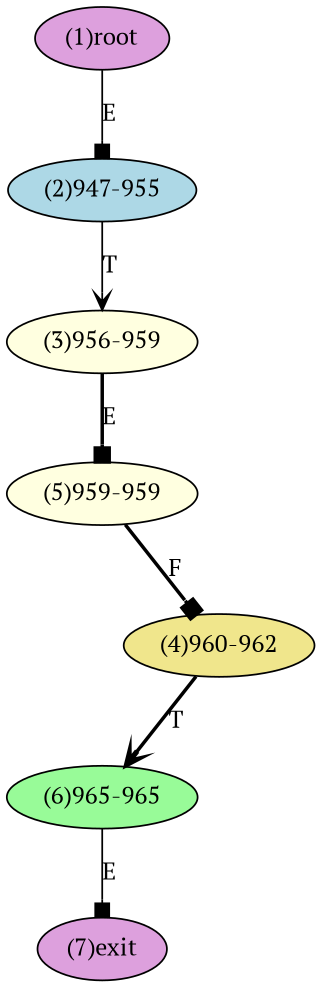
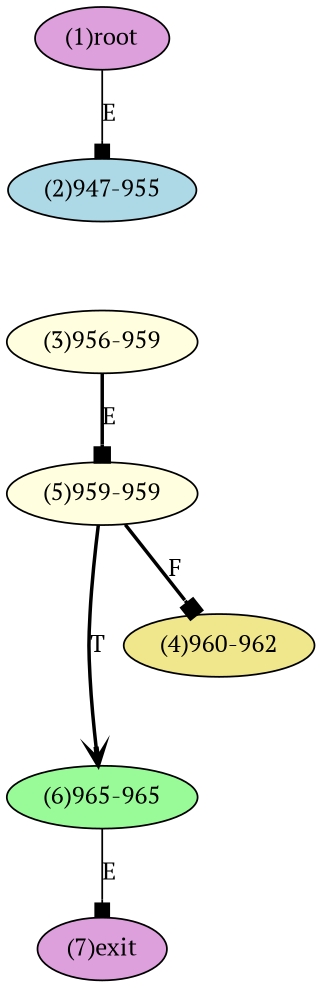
edge "(2)947-955" -> "(3)956-959": removed, label "T"
edge "(4)960-962" -> "(6)965-965": now "(5)959-959" -> "(6)965-965"
